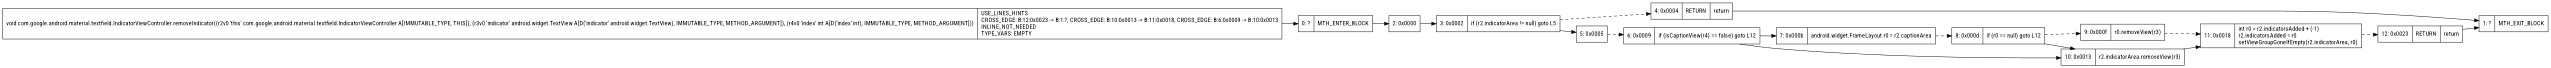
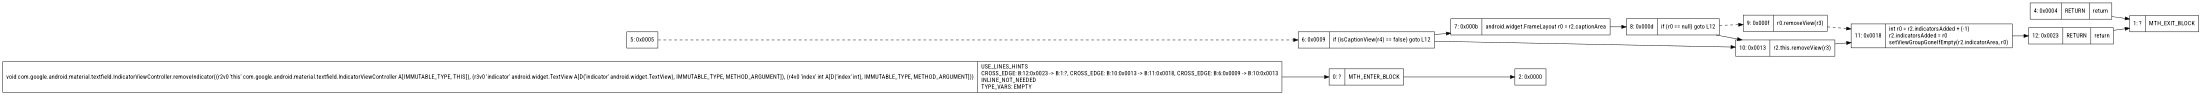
node "3: 0x0002": removed
edge "11: 0x0018" -> "12: 0x0023": style dashed -> solid
edge "7: 0x000b" -> "8: 0x000d": style dashed -> solid
node "10: 0x0013": text "r2.indicatorArea.removeView(r3)" -> "r2.this.removeView(r3)"
